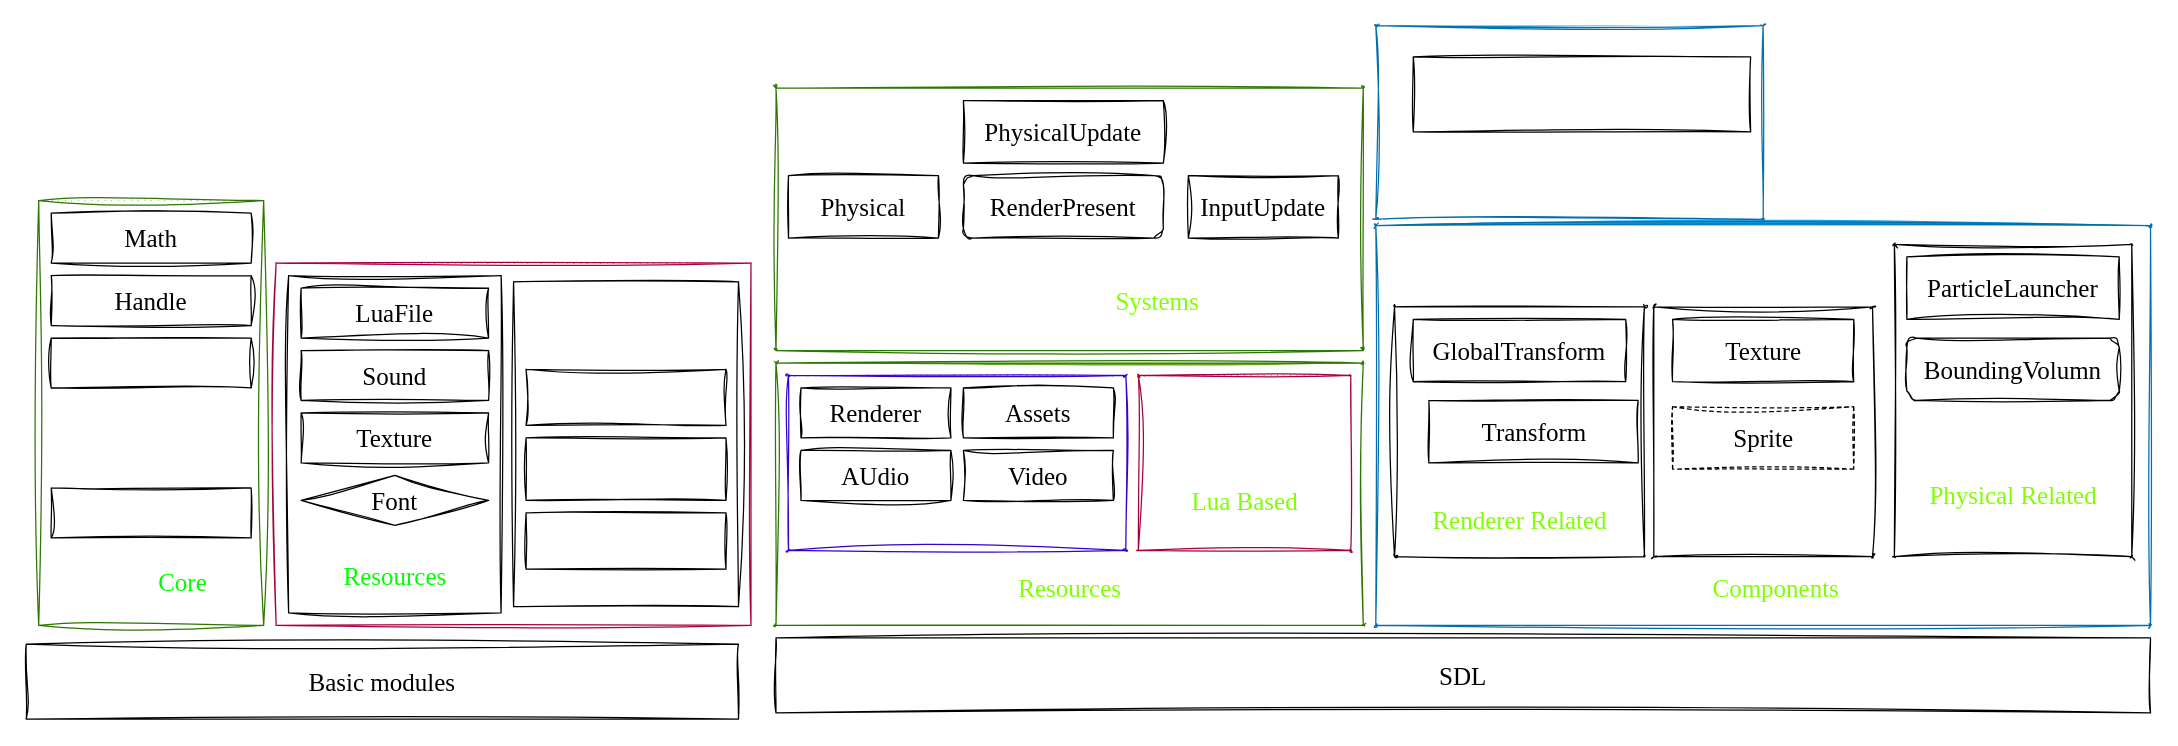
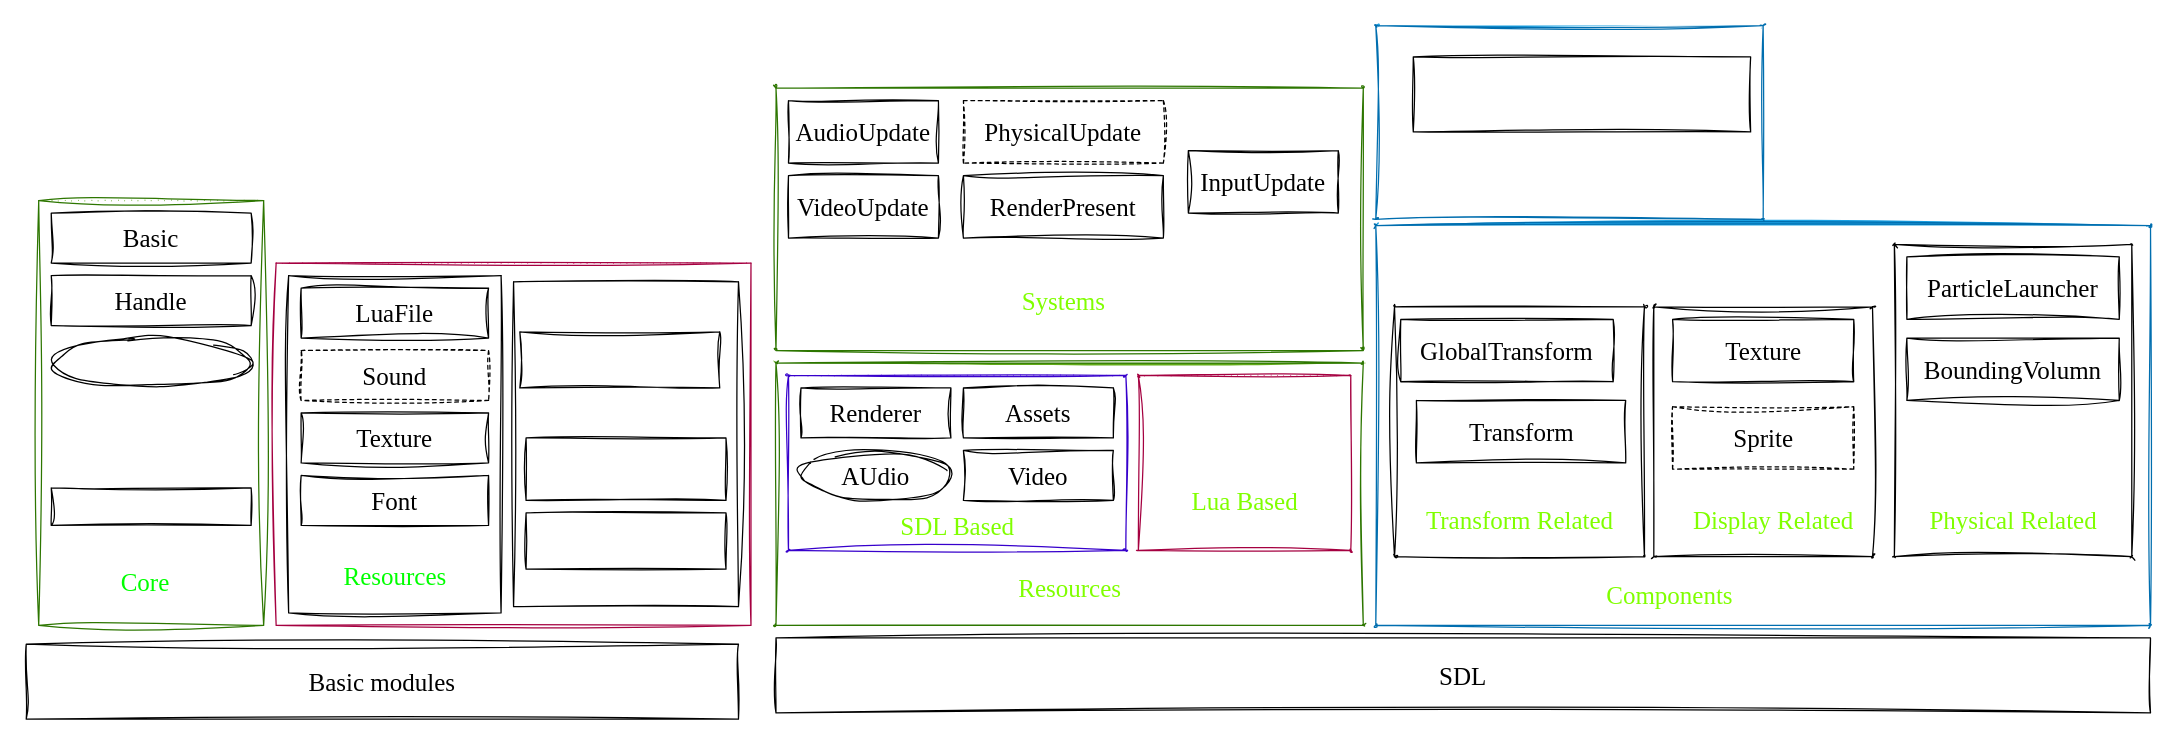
node "AudioUpdate": added
node "PhysicalUpdate": style solid -> dashed
node "Physical": label "Physical" -> "VideoUpdate"
node "RenderPresent": shape rounded rectangle -> rectangle
node "InputUpdate": moved (1263, 207) -> (1263, 182)
node "Math": label "Math" -> "Basic"
node "Systems": moved (1157, 301) -> (1063, 301)
node "GlobalTransform": moved (1519, 351) -> (1507, 351)
node "Log": shape rectangle -> ellipse
node "BoundingVolumn": shape rounded rectangle -> rectangle
node "Sound": style solid -> dashed
node "Timer": moved (626, 398) -> (619, 360)
node "Transform": moved (1533, 432) -> (1521, 432)
node "AUdio": shape rectangle -> ellipse
node "Physical Related": moved (2013, 494) -> (2013, 519)
node "Font": shape diamond -> rectangle
node "MemoryTracer": size 200x50 -> 200x38
node "Renderer Related": label "Renderer Related" -> "Transform Related"
node "Display Related": added
node "SDL Based": added
node "Core": moved (182, 582) -> (144, 582)
node "Components": moved (1776, 588) -> (1669, 594)
